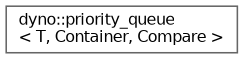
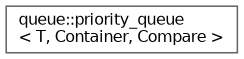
node "dyno::priority_queue < T, Container, Compare >": label "dyno::priority_queue < T, Container, Compare >" -> "queue::priority_queue < T, Container, Compare >"
